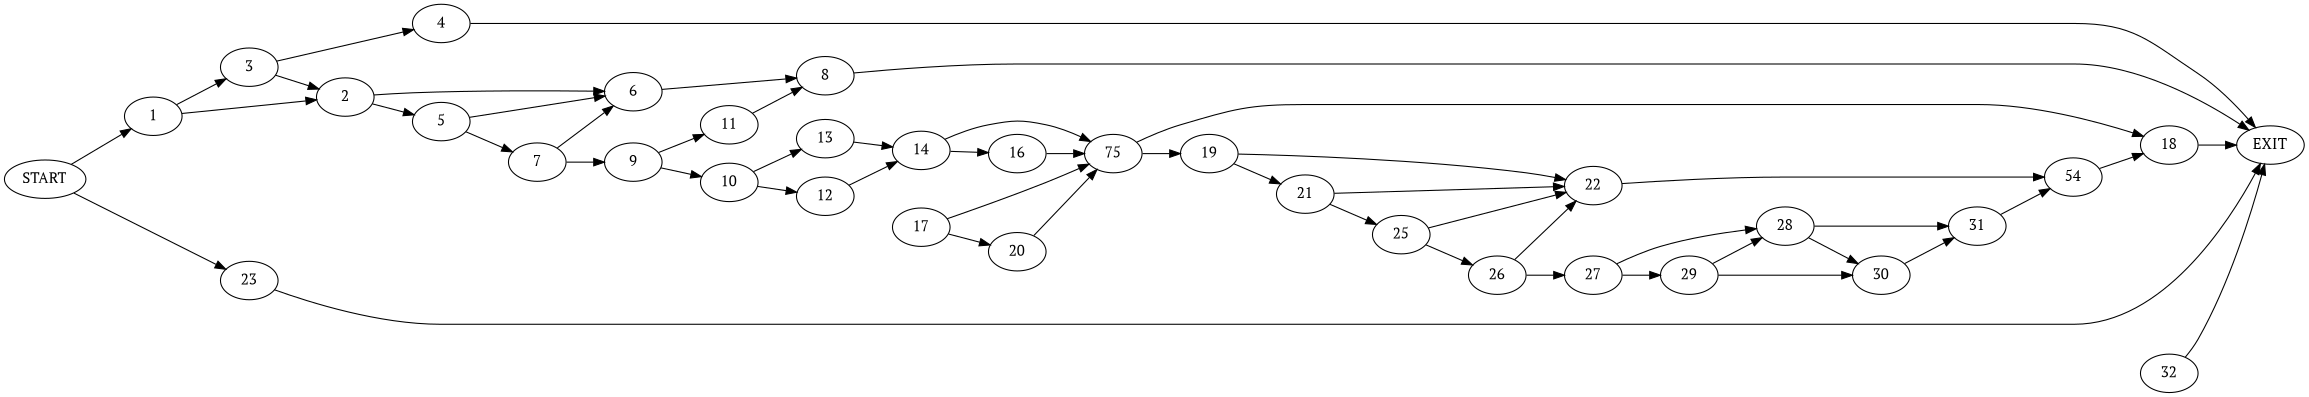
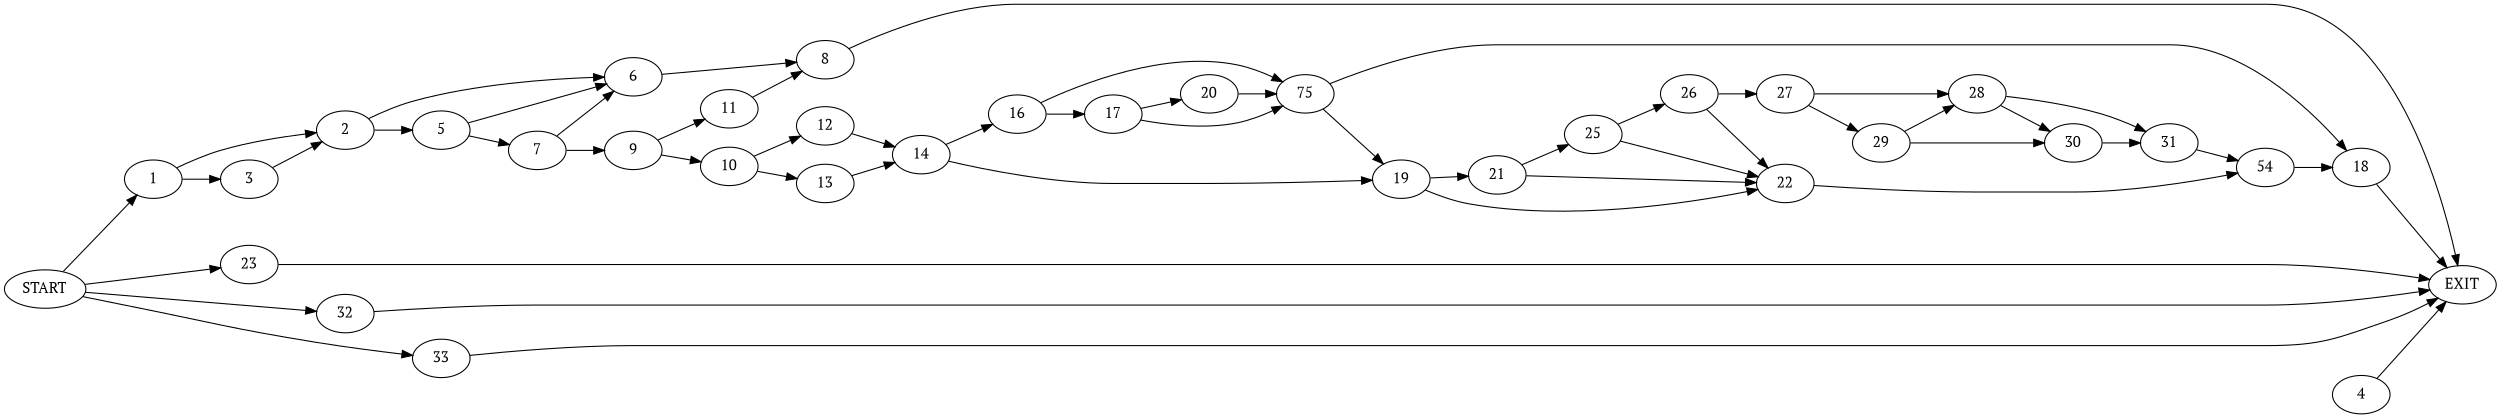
edge "3" -> "4": removed
edge "16" -> "17": added
edge "14" -> "75": now "14" -> "19"
edge "START" -> "32": added
node "33": added
